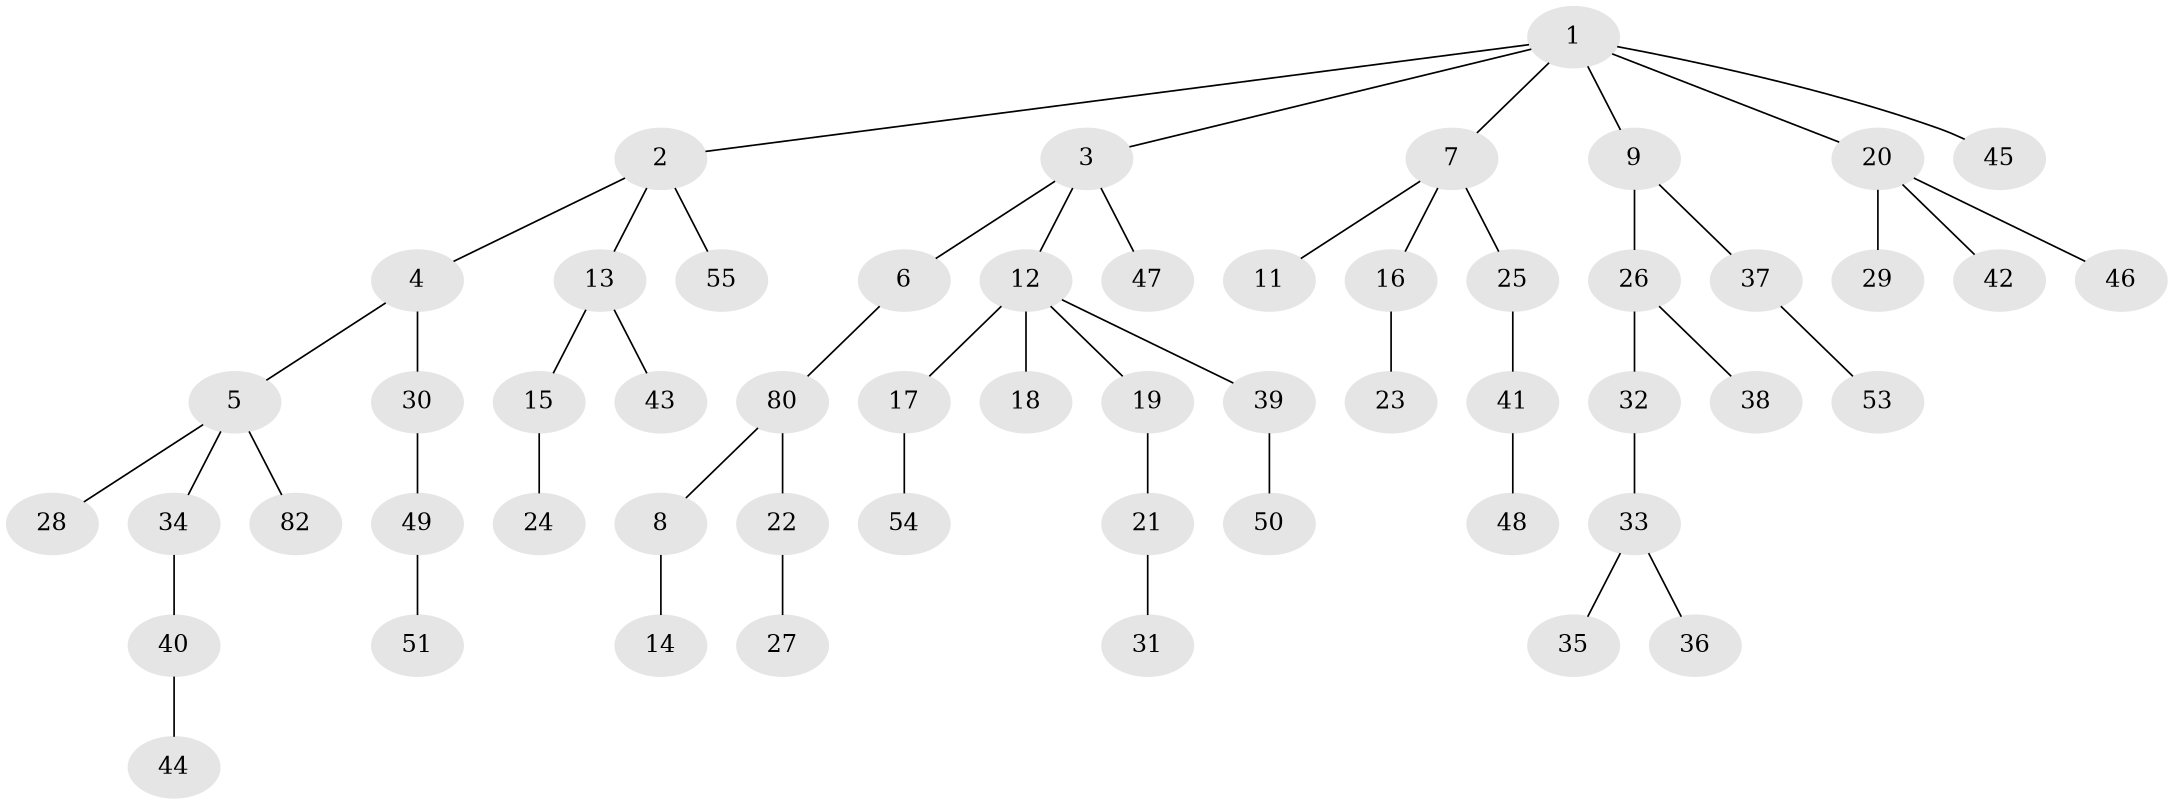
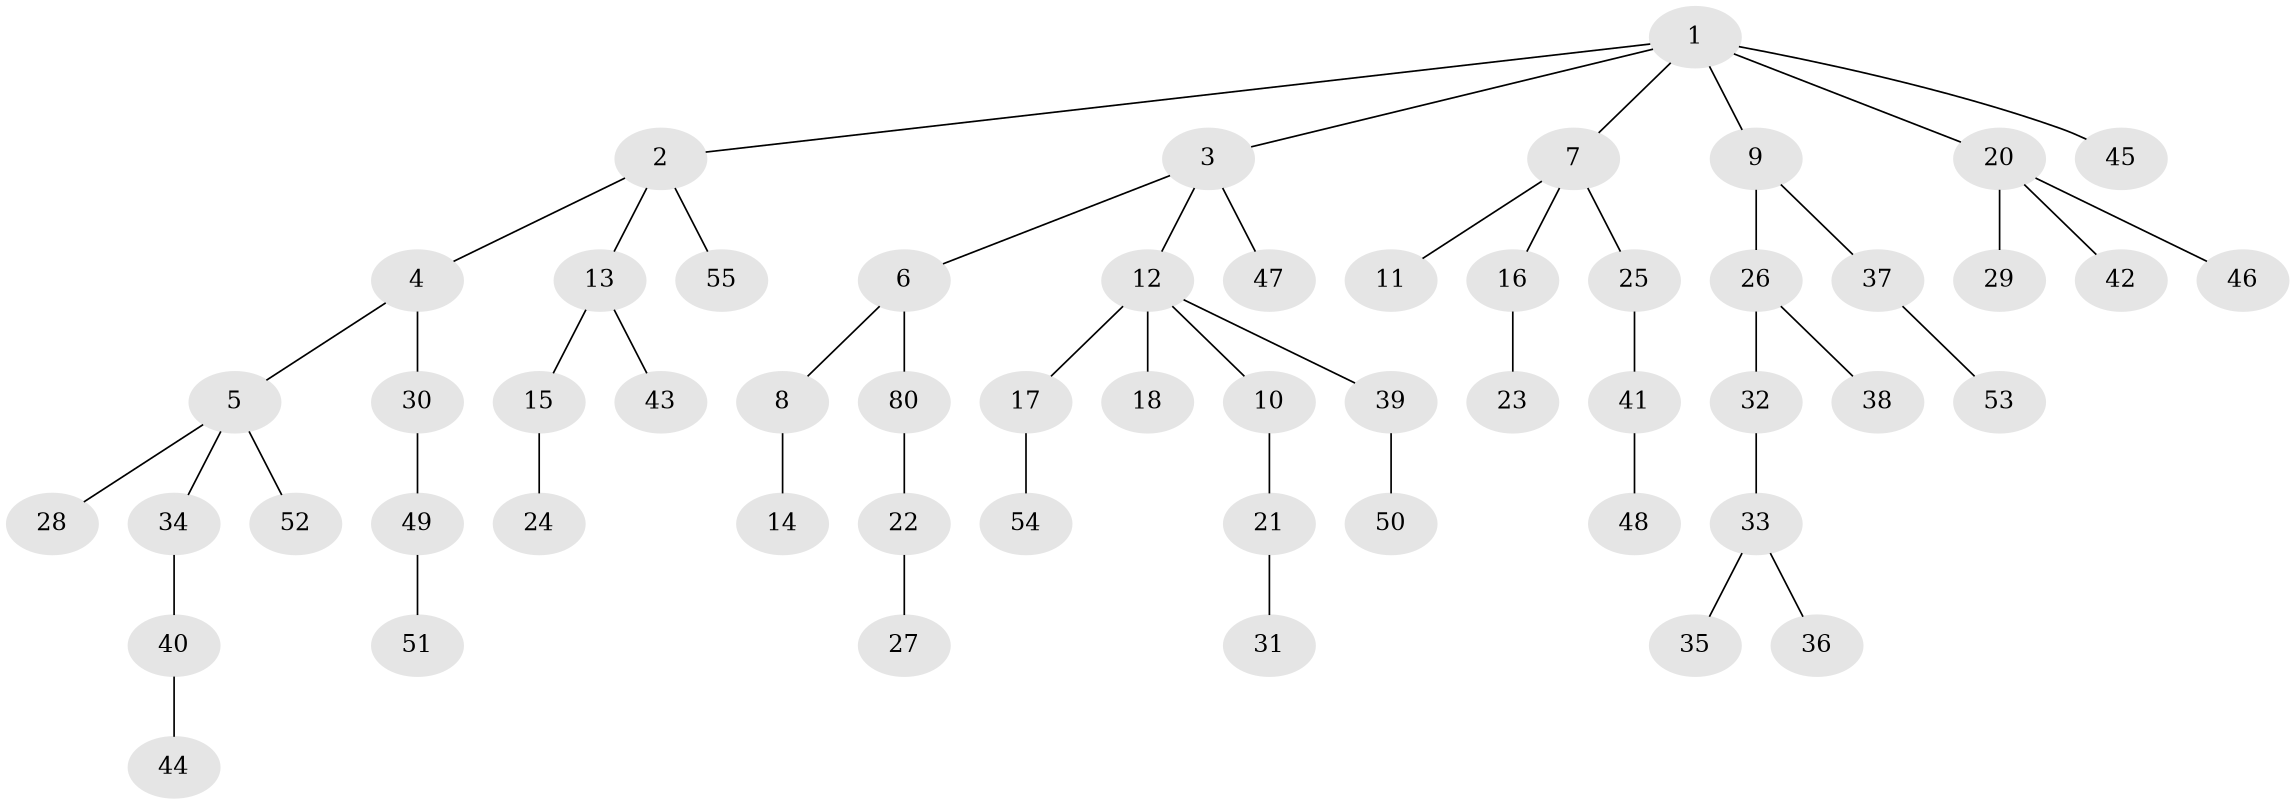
node "19": label "19" -> "10"
edge "80" -- "8": now "6" -- "8"
node "82": label "82" -> "52"
